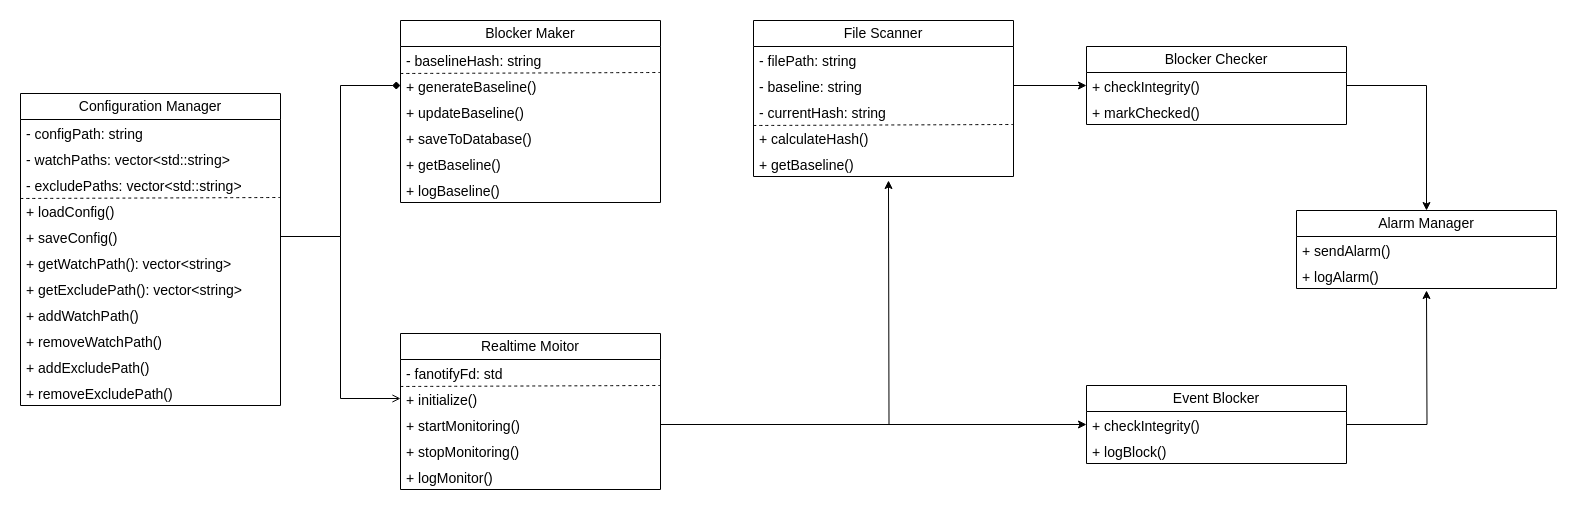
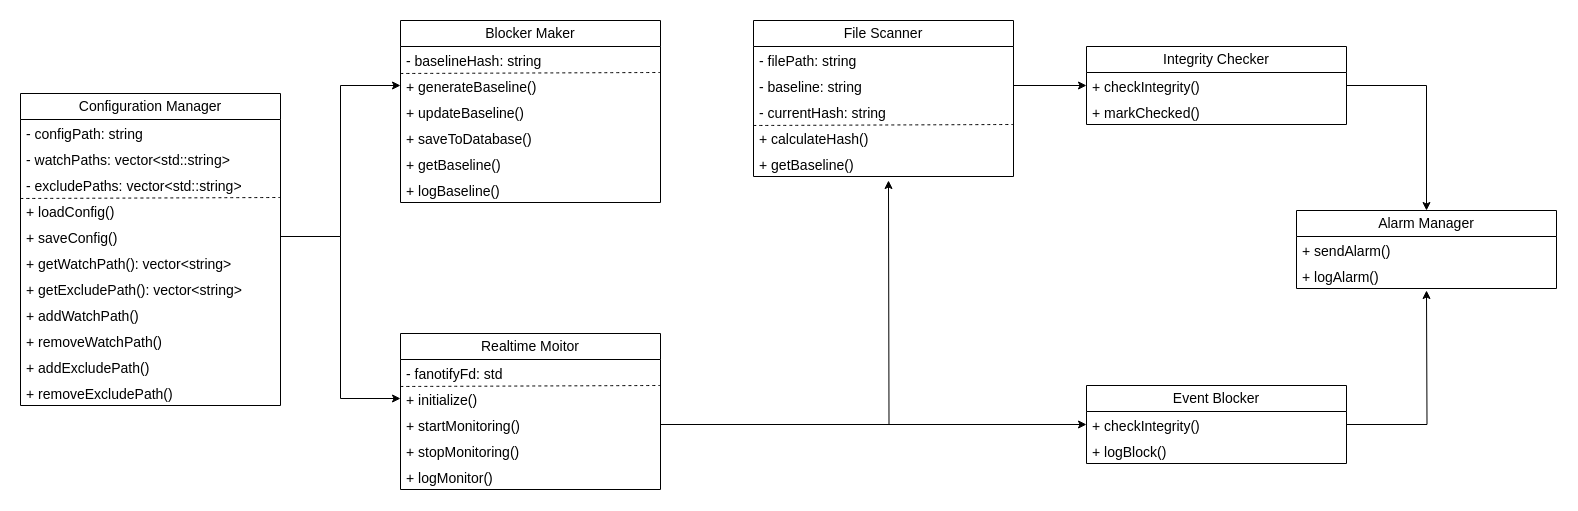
node "Blocker Checker": label "Blocker Checker" -> "Integrity Checker"
edge "+ saveConfig()" -> "+ generateBaseline()": arrowhead diamond -> classic
edge "+ saveConfig()" -> "+ initialize()": arrowhead open -> classic
